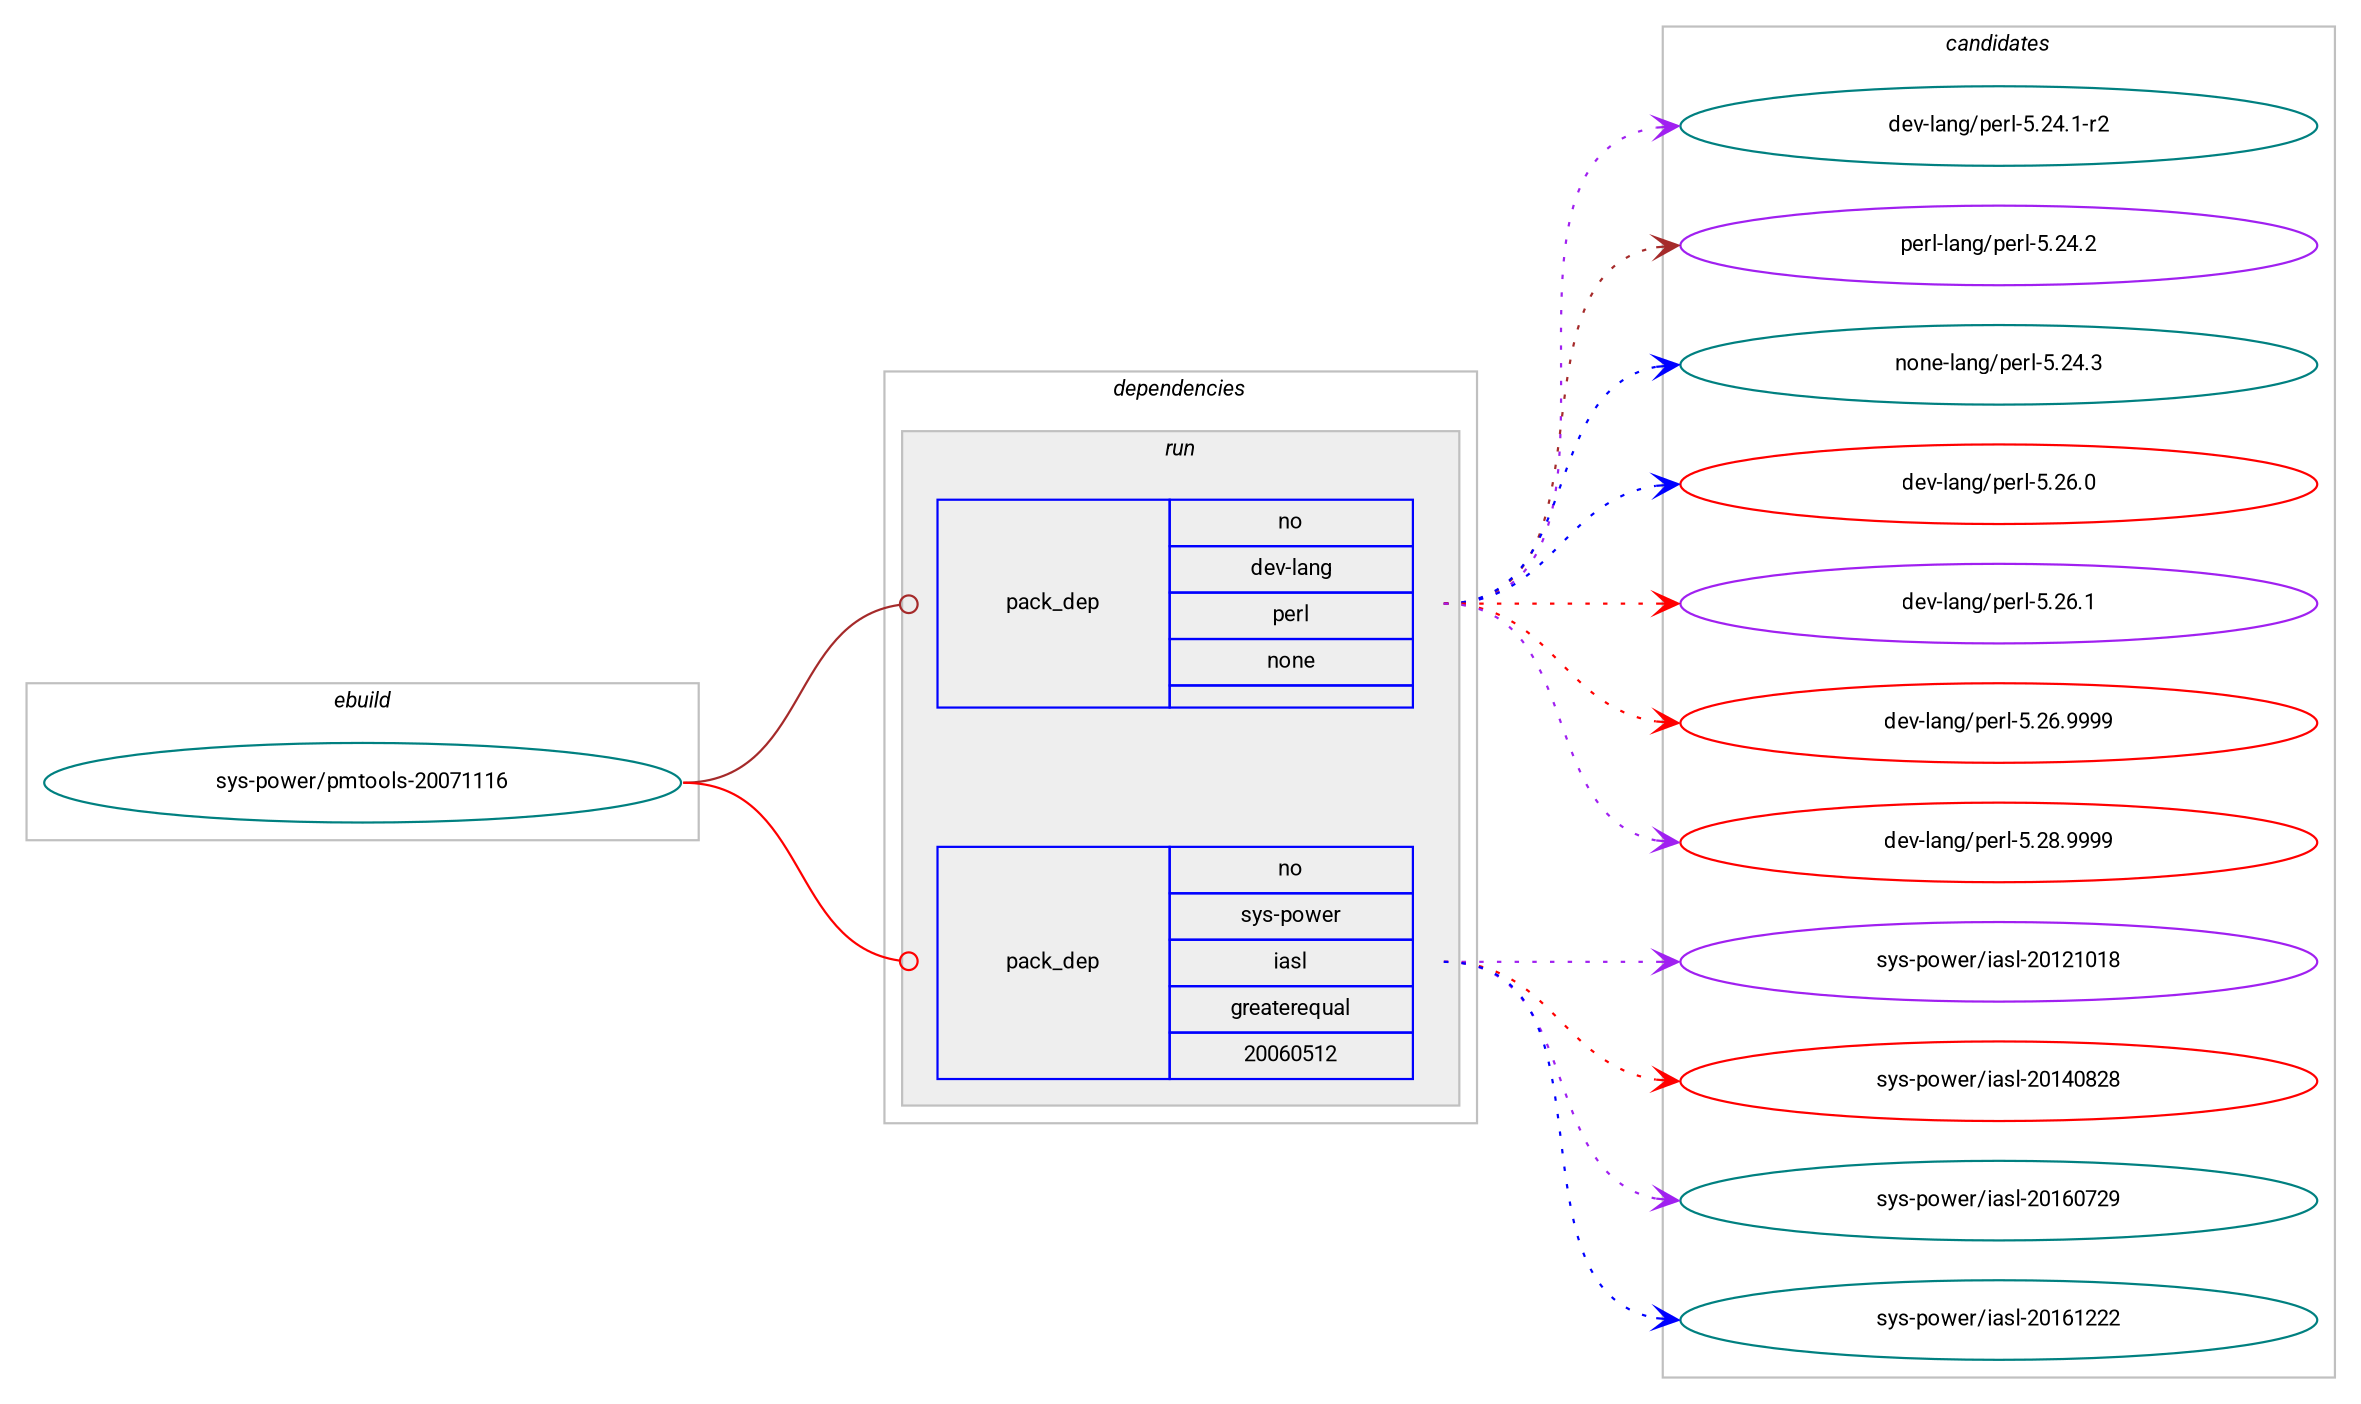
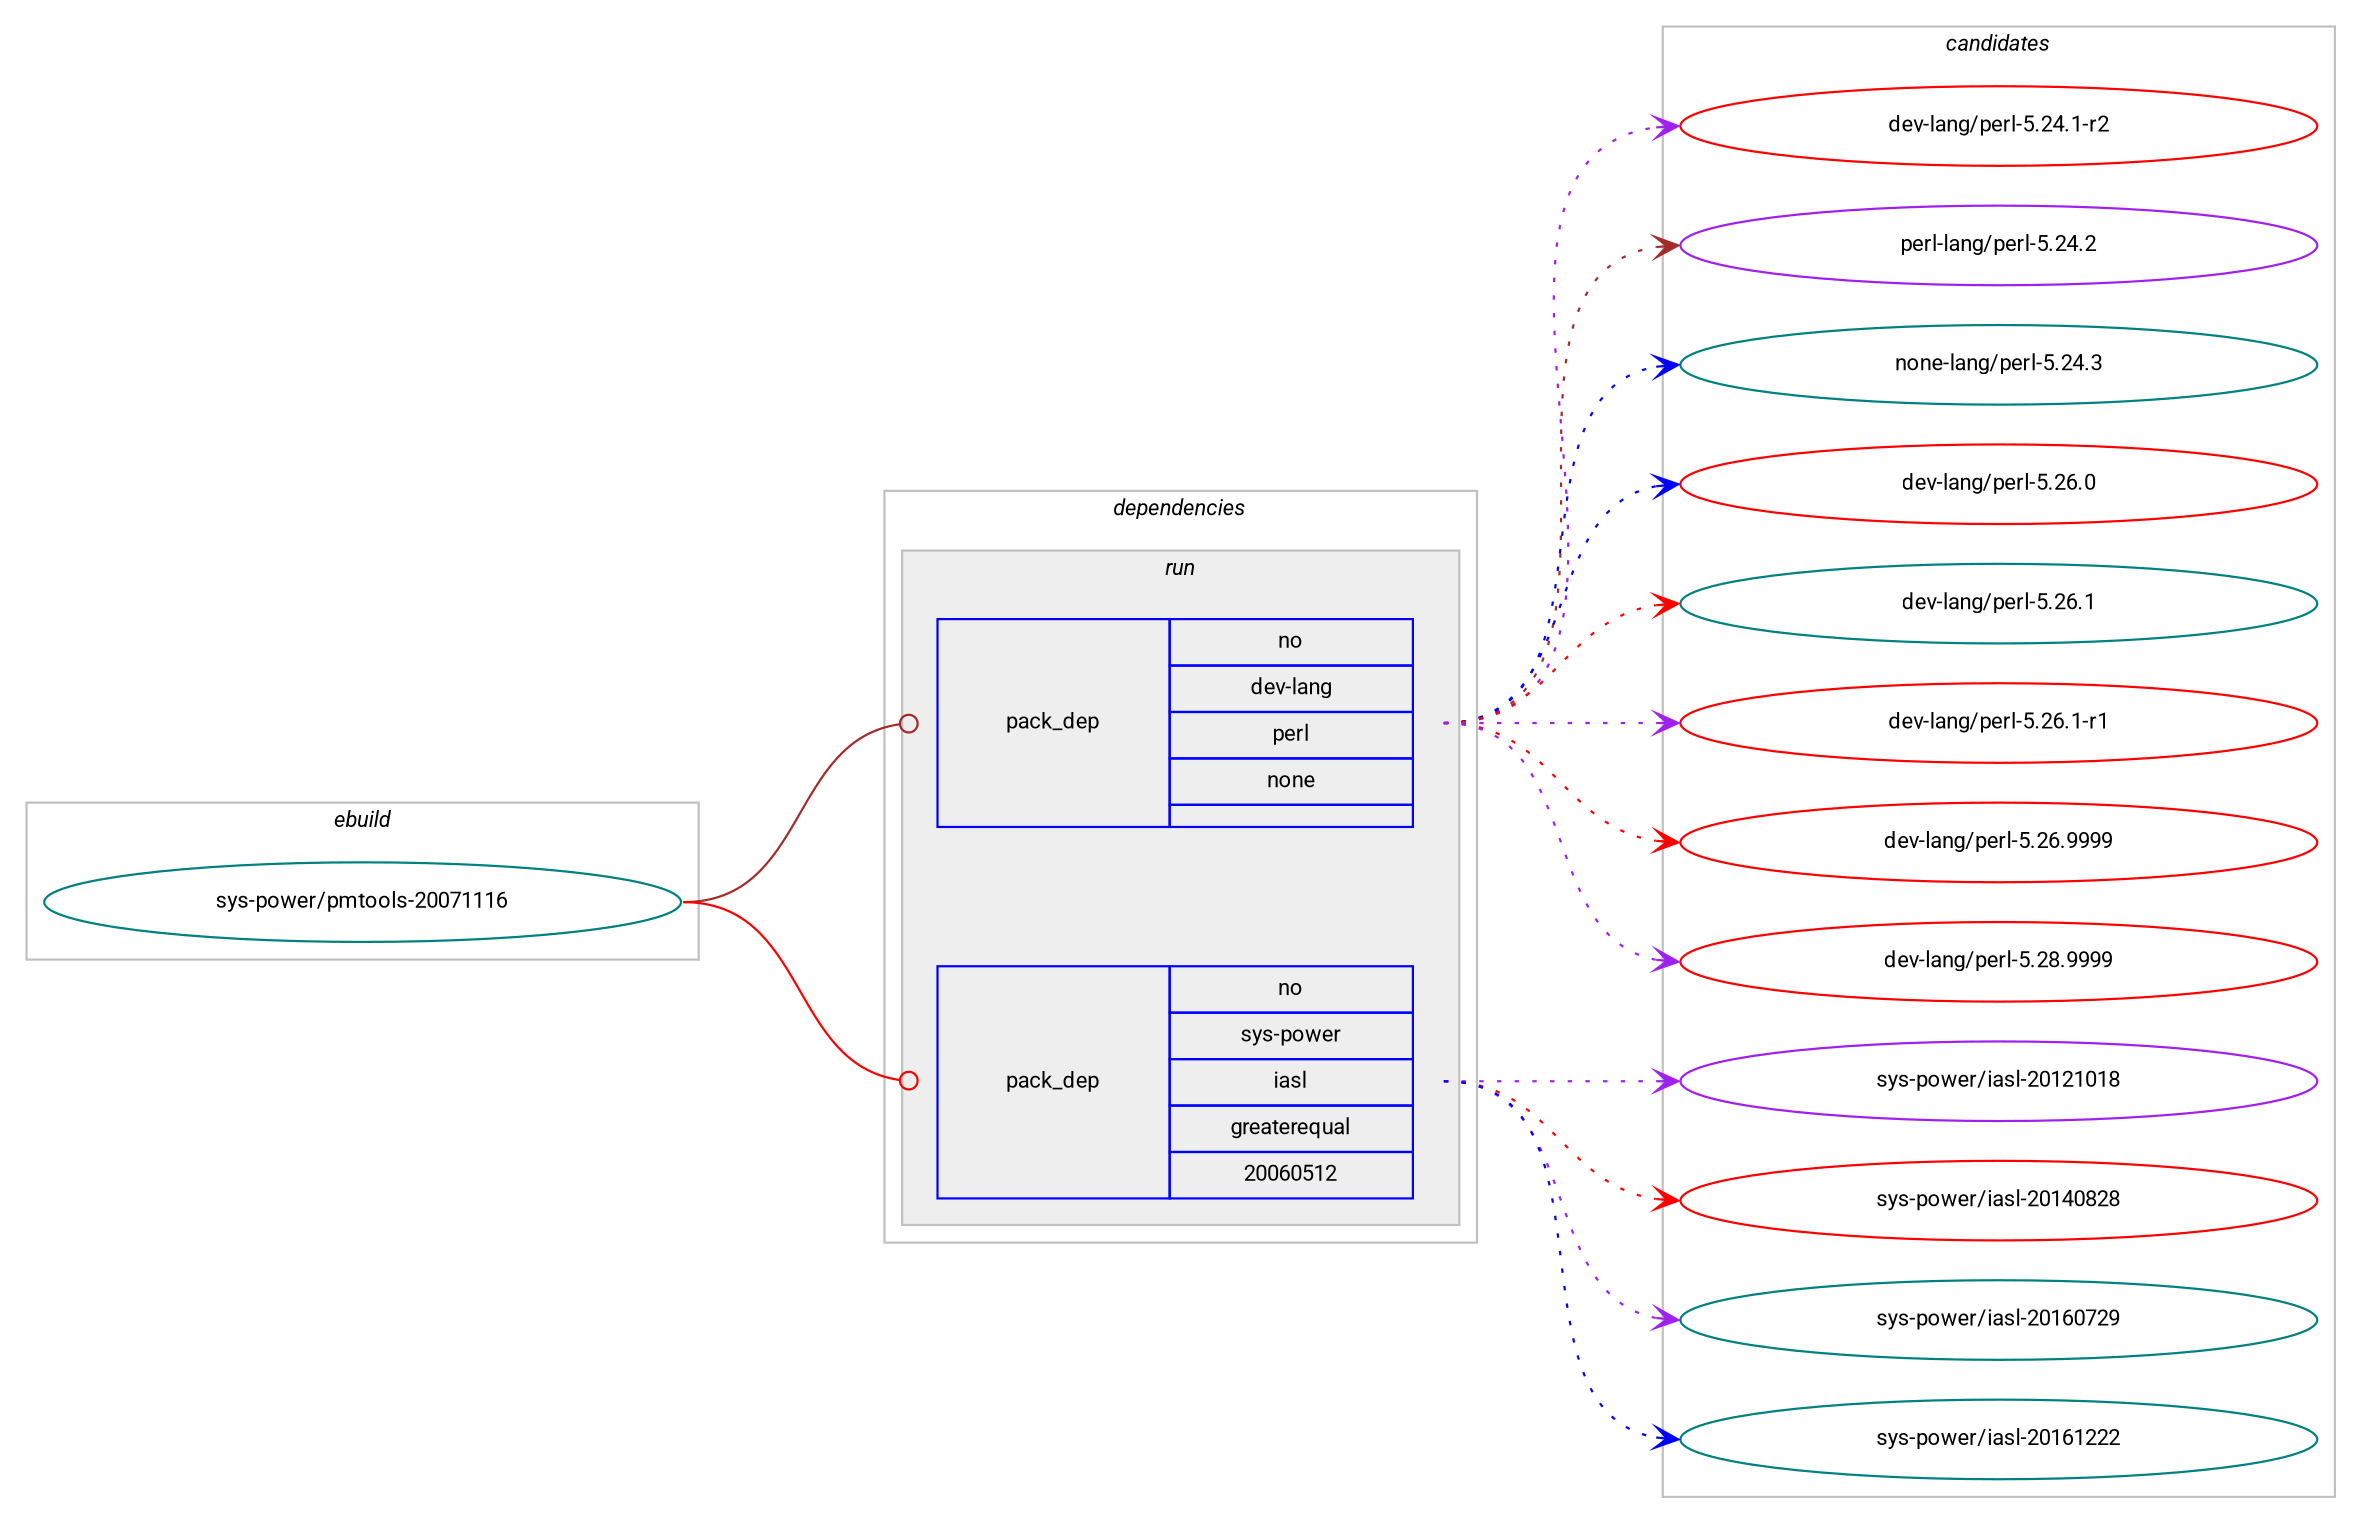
node "dev-lang/perl-5.24.1-r2": color teal -> red
node "dev-lang/perl-5.26.1": color purple -> teal
node "dev-lang/perl-5.26.1-r1": added
